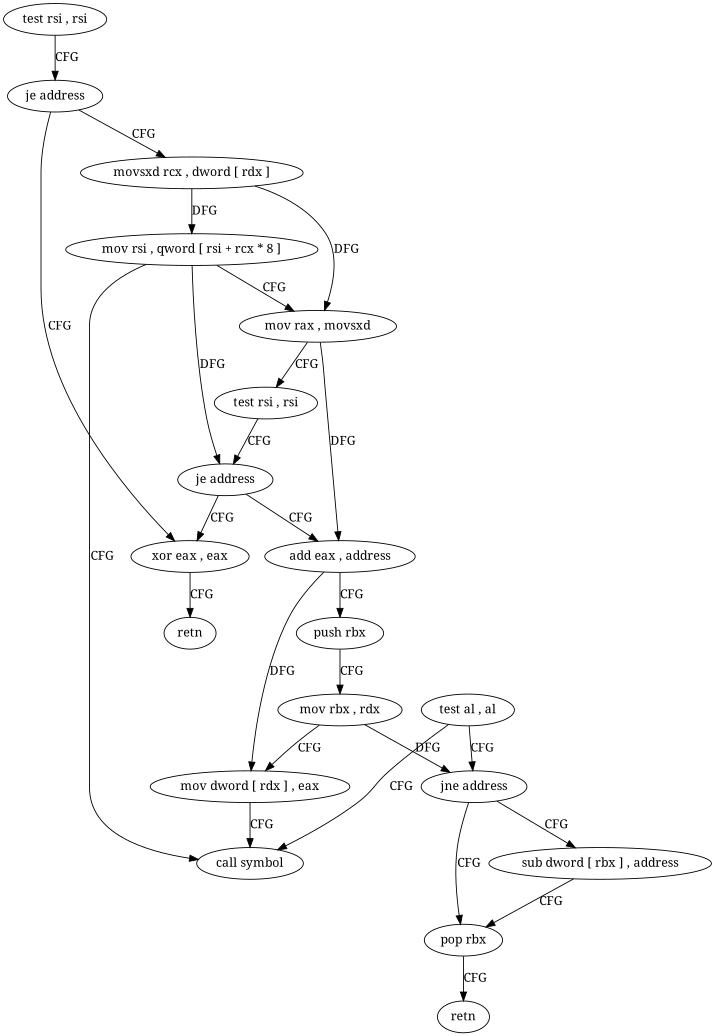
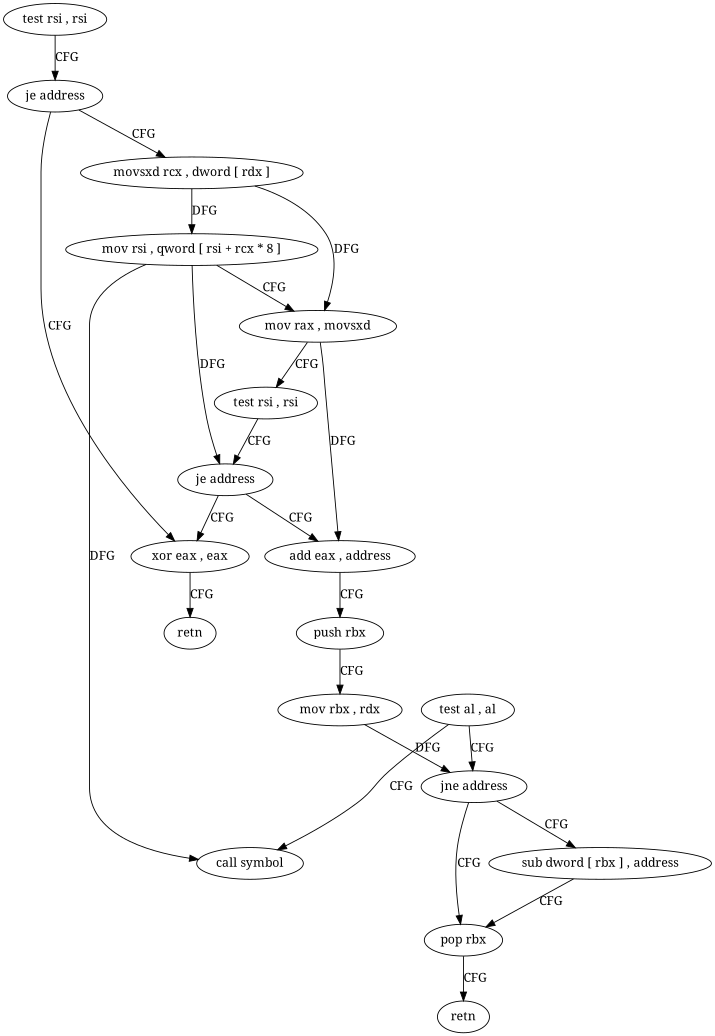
edge "mov rsi , qword [ rsi + rcx * 8 ]" -> "call symbol": label "CFG" -> "DFG"
node "mov dword [ rdx ] , eax": removed
